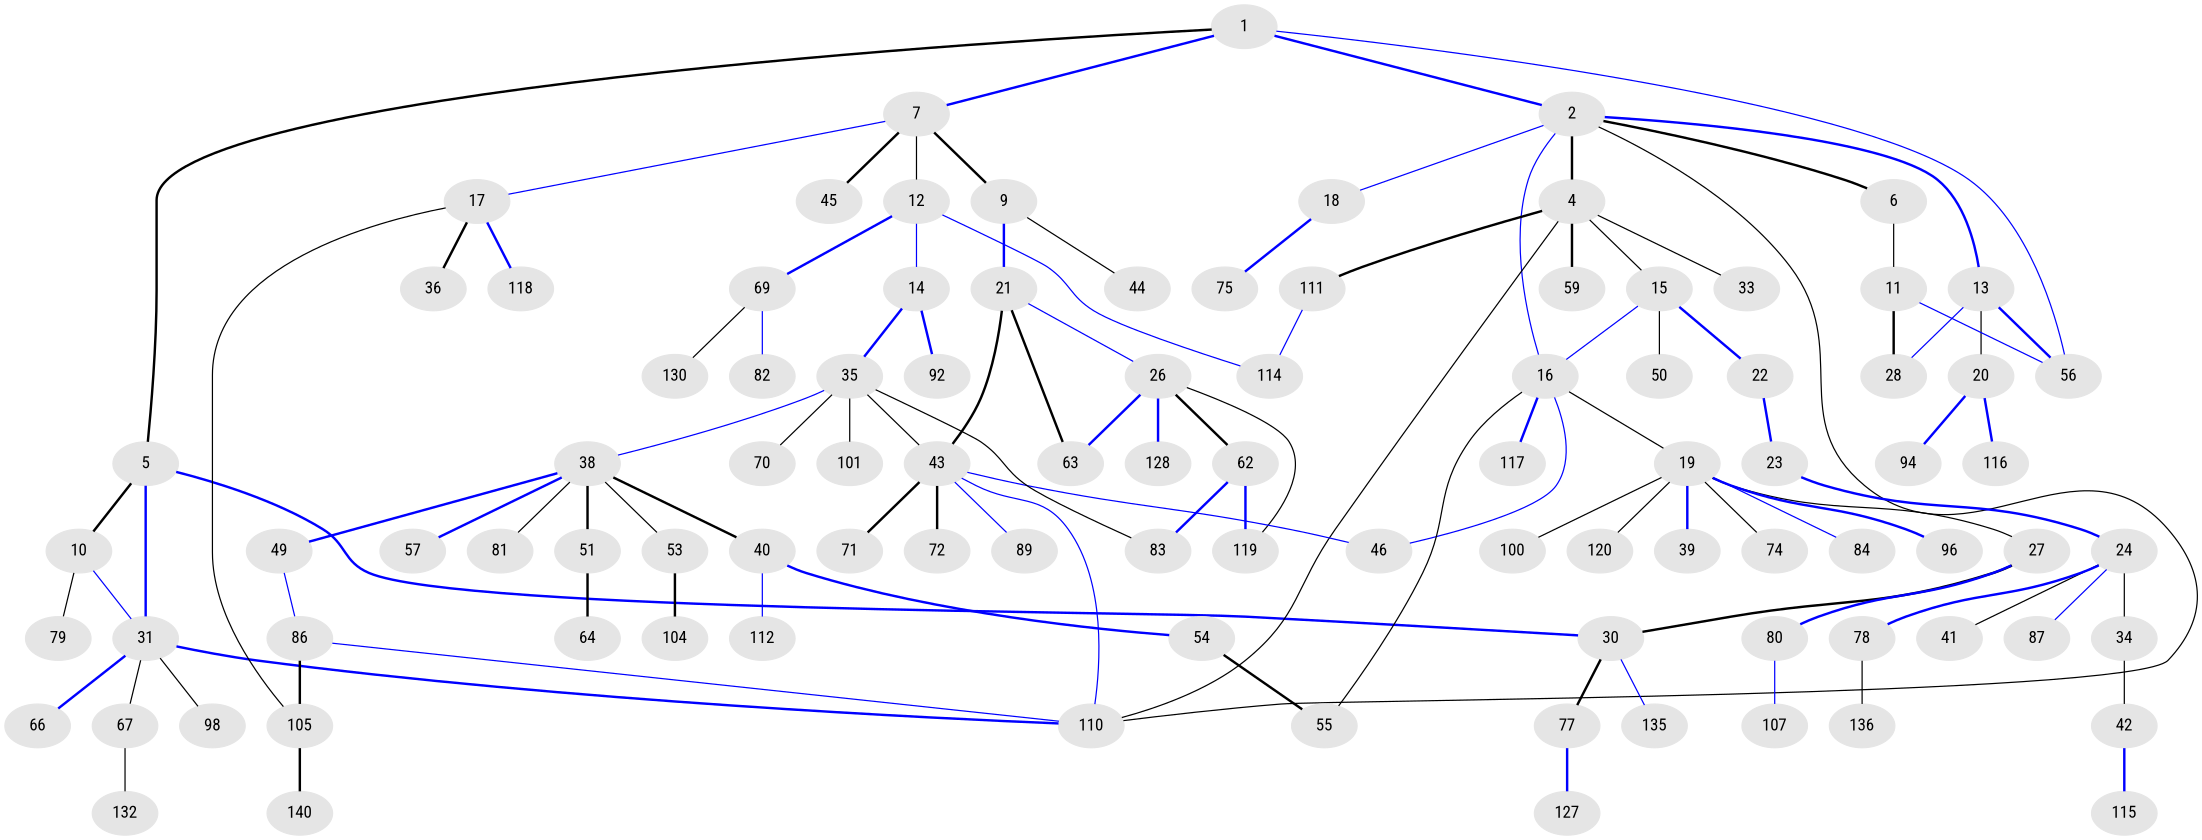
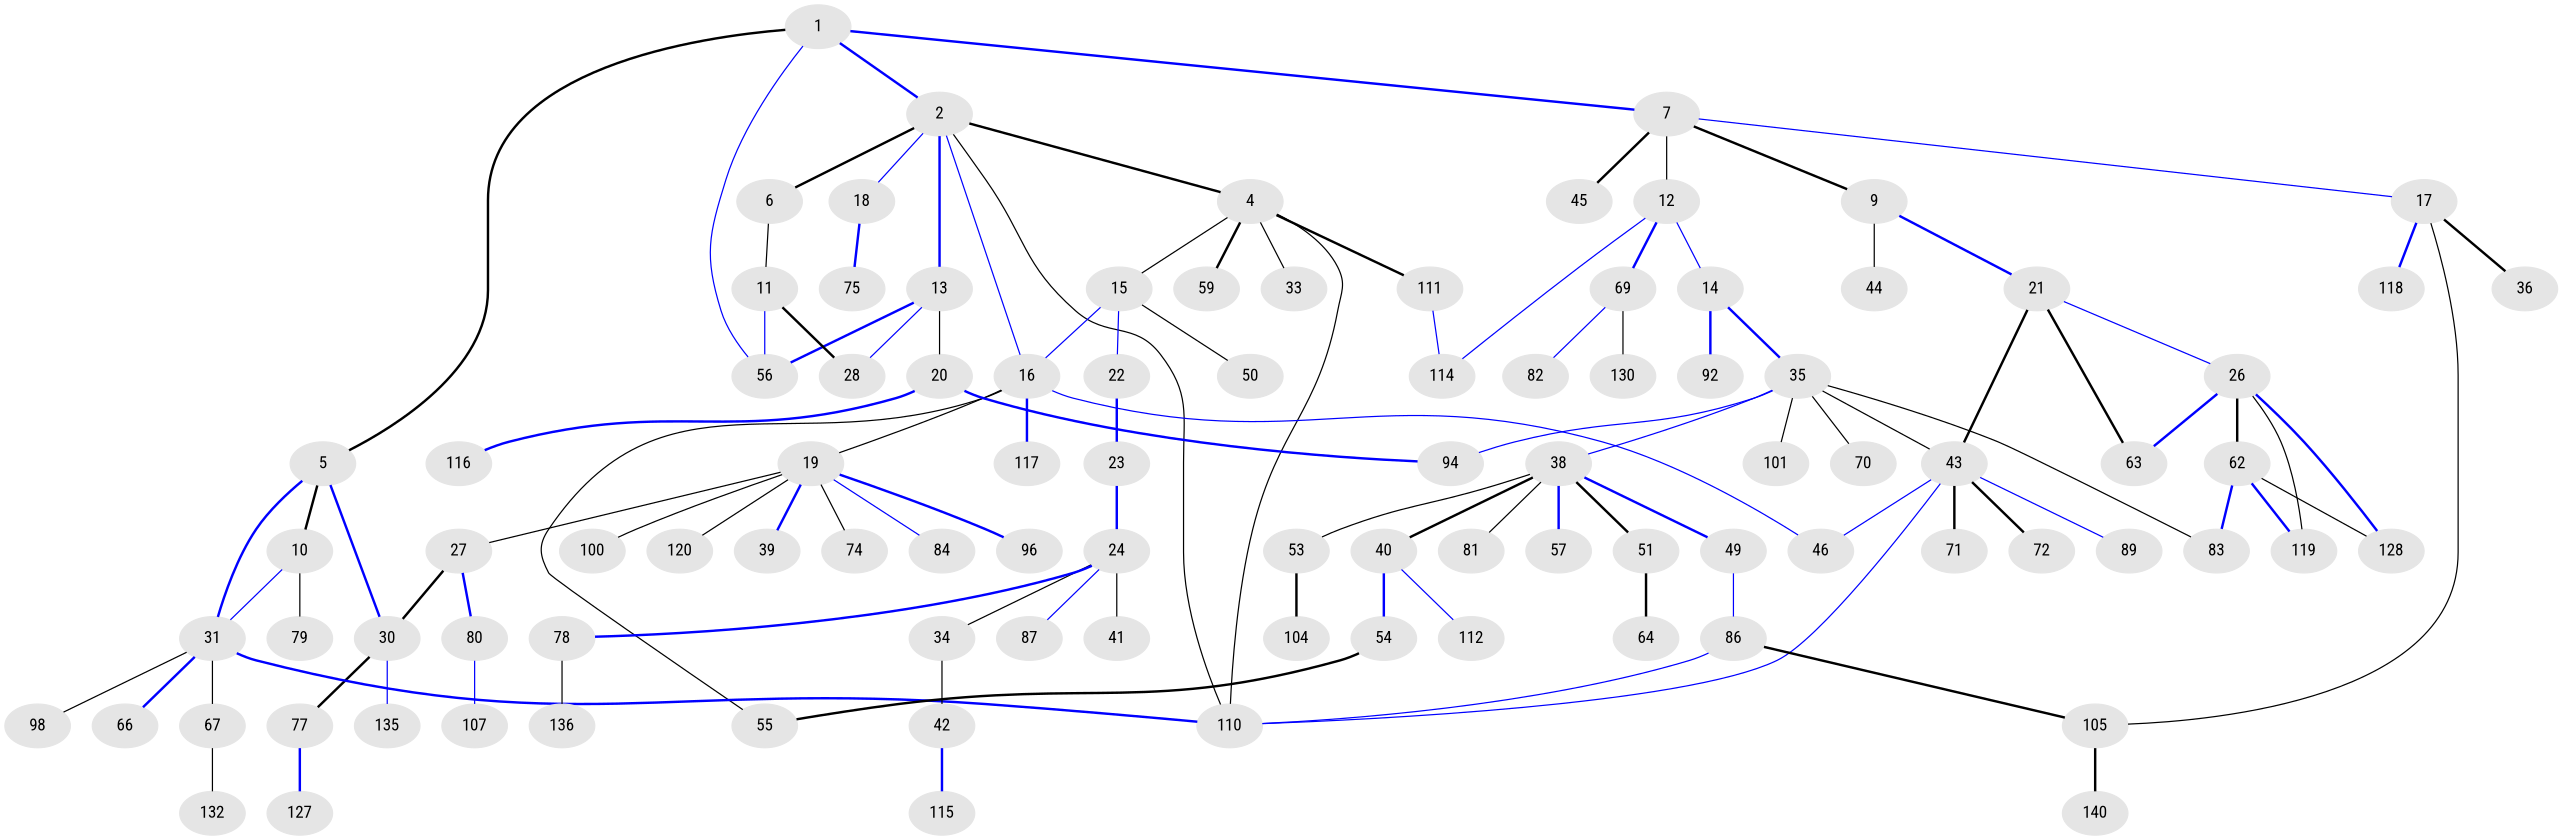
edge "15" -- "22": style bold -> solid
edge "35" -- "94": added
edge "62" -- "128": added
